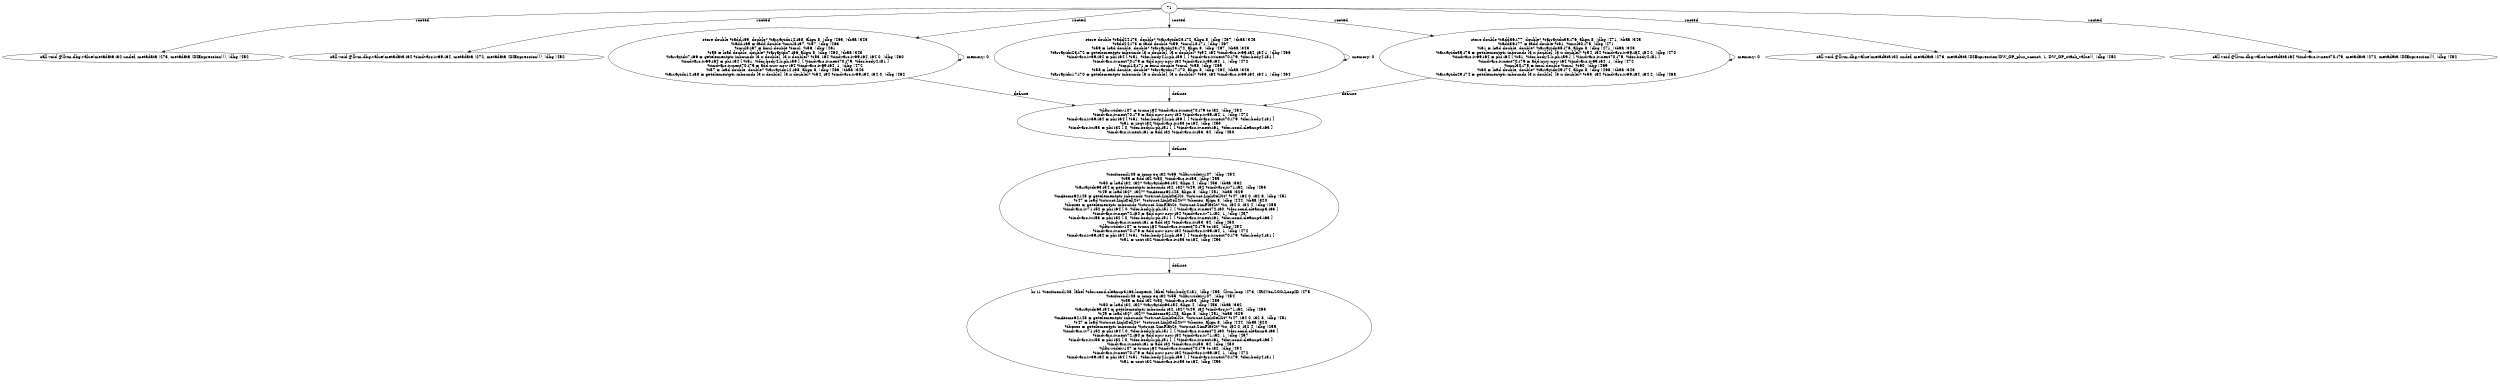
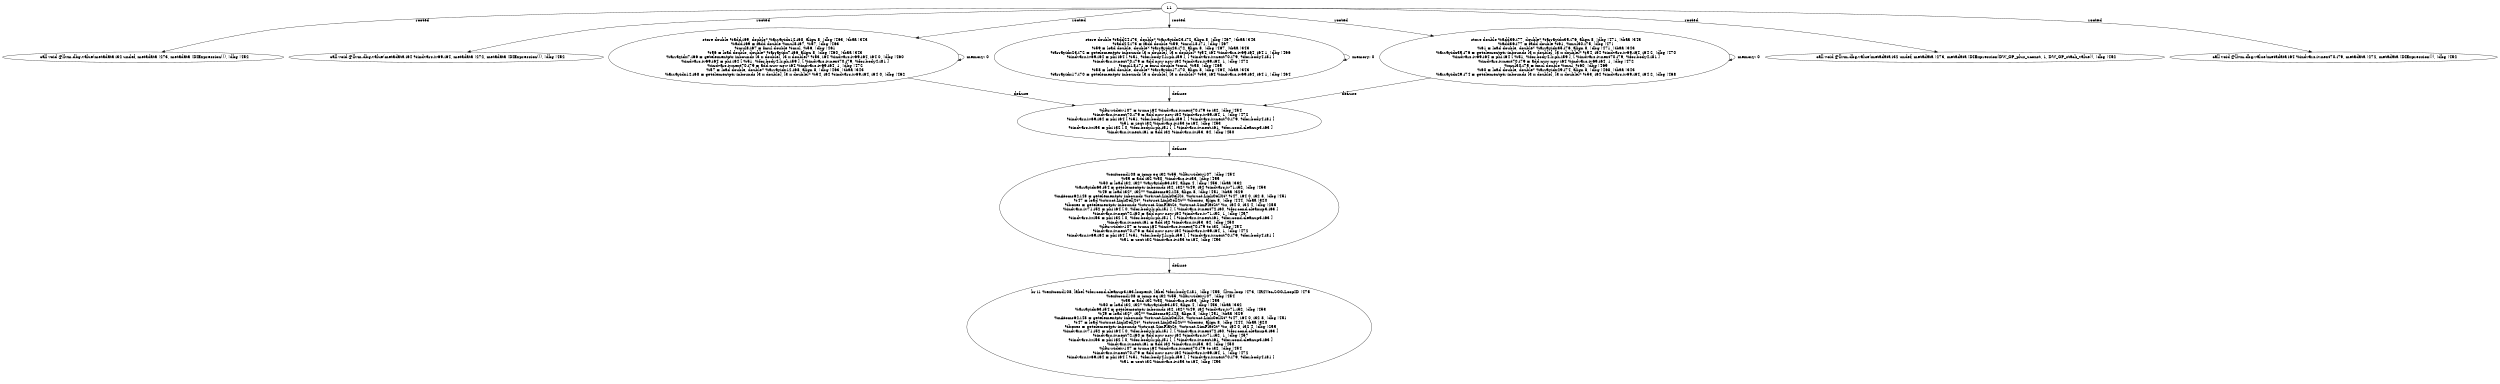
node "71": label "71" -> "11"
